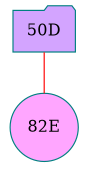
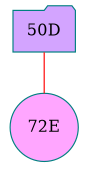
node "82E": label "82E" -> "72E"
